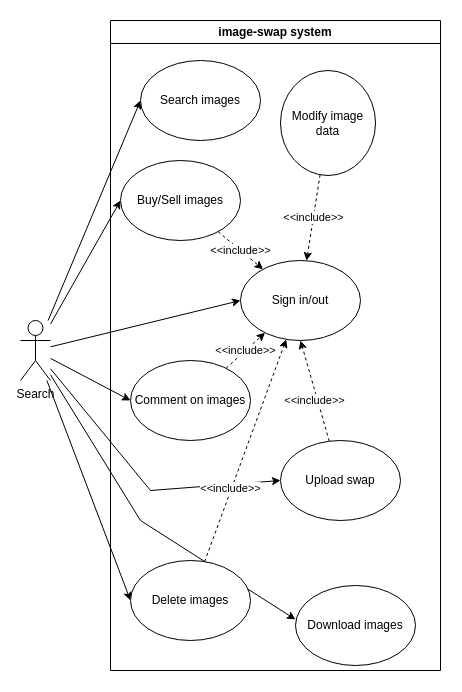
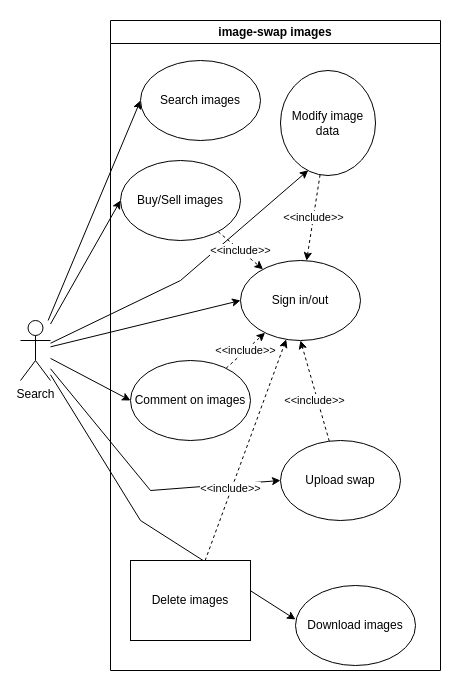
node "image-swap system": label "image-swap system" -> "image-swap images"
edge "Search" -> "Modify image data": added
edge "Search" -> "Delete images": removed
node "Delete images": shape ellipse -> rectangle
